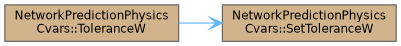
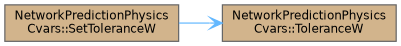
edge "NetworkPredictionPhysics Cvars::ToleranceW" -> "NetworkPredictionPhysics Cvars::SetToleranceW": reversed
